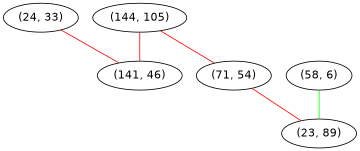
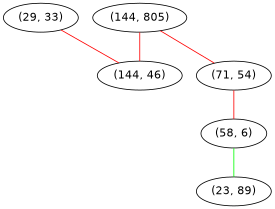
node "(24, 33)": label "(24, 33)" -> "(29, 33)"
node "(144, 105)": label "(144, 105)" -> "(144, 805)"
node "(141, 46)": label "(141, 46)" -> "(144, 46)"
edge "(71, 54)" -- "(23, 89)": now "(71, 54)" -- "(58, 6)"
